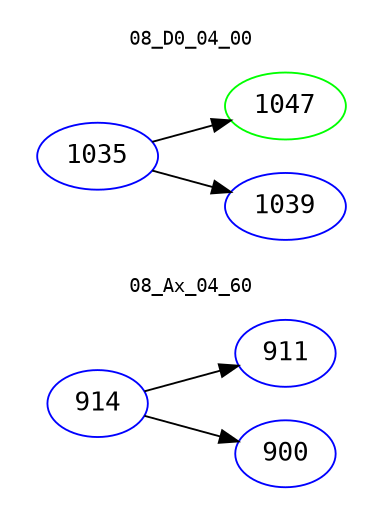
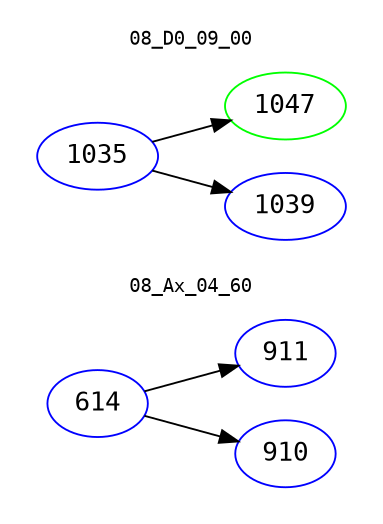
cluster "08_D0_04_00": label "08_D0_04_00" -> "08_D0_09_00"
node "914": label "914" -> "614"
node "900": label "900" -> "910"
